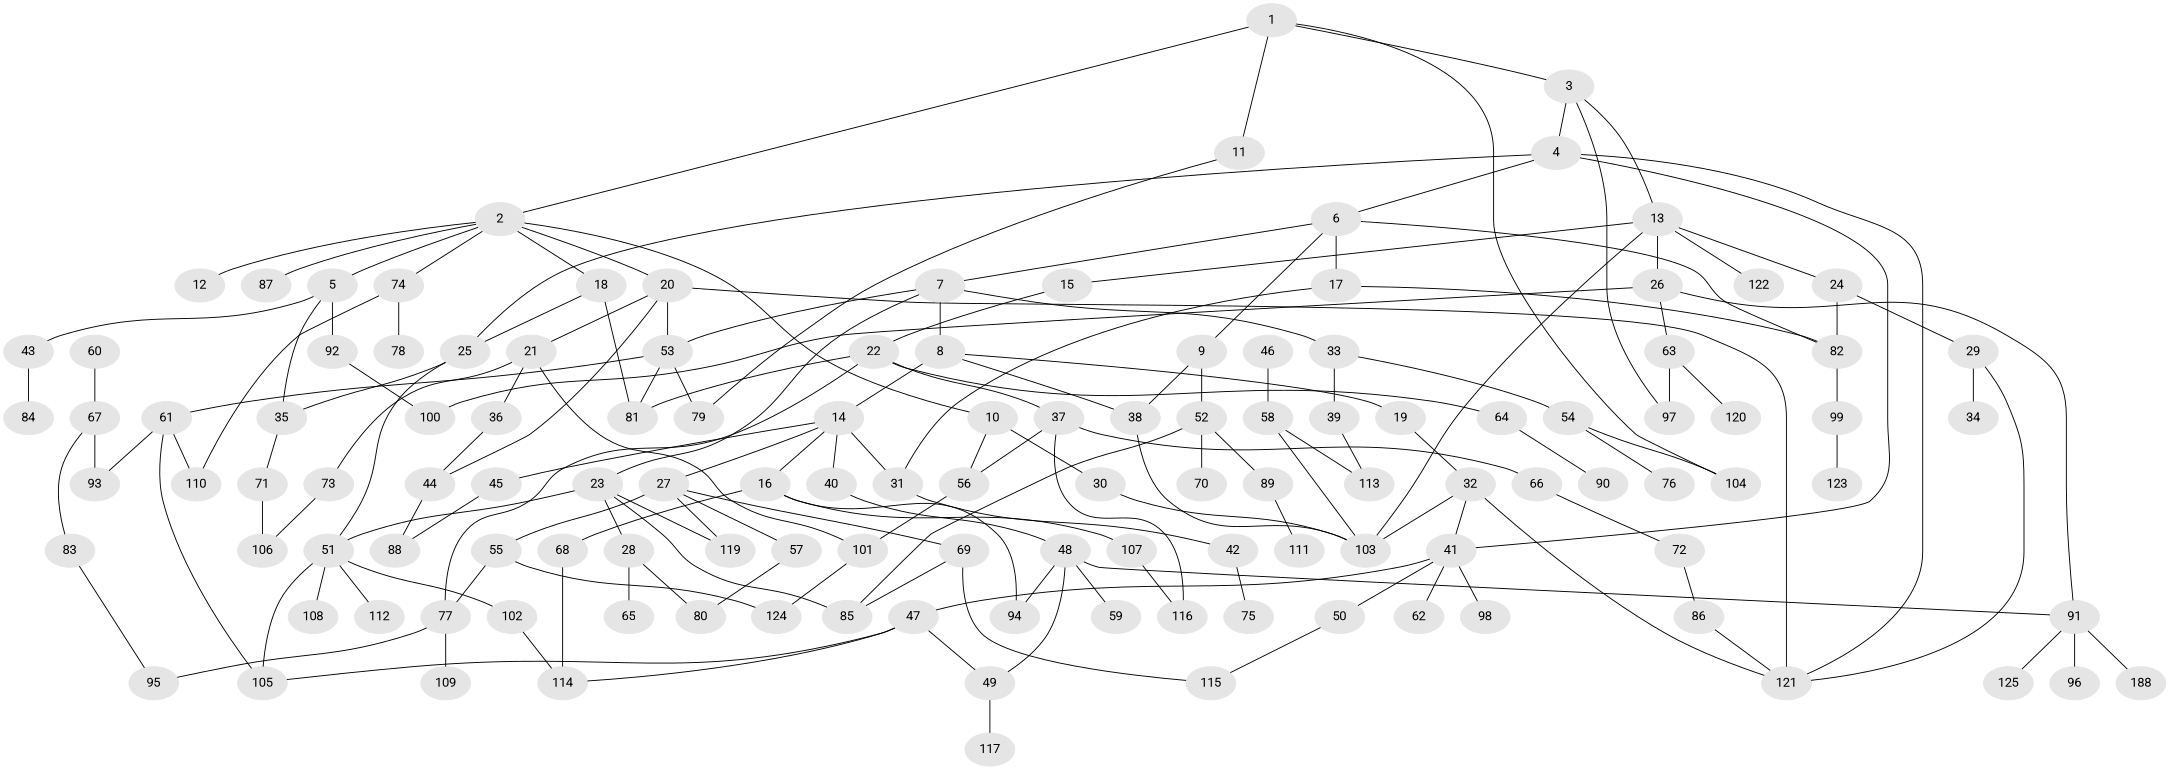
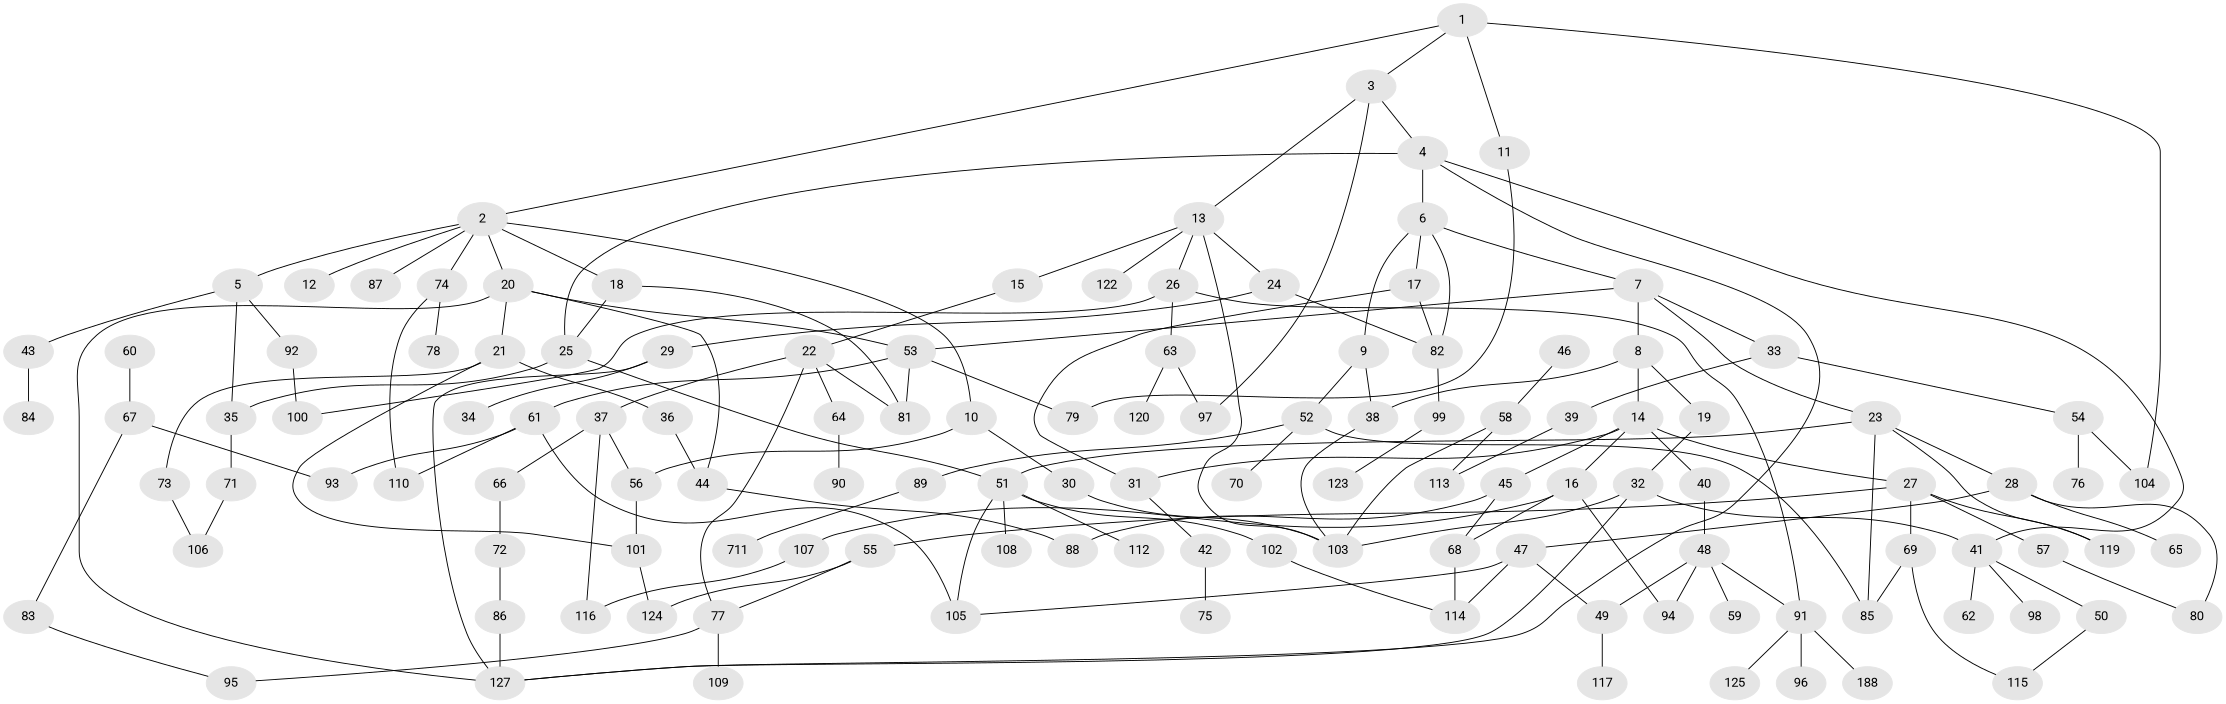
edge "45" -- "68": added
node "111": label "111" -> "711"
edge "41" -- "47": now "28" -- "47"
node "121": label "121" -> "127"
